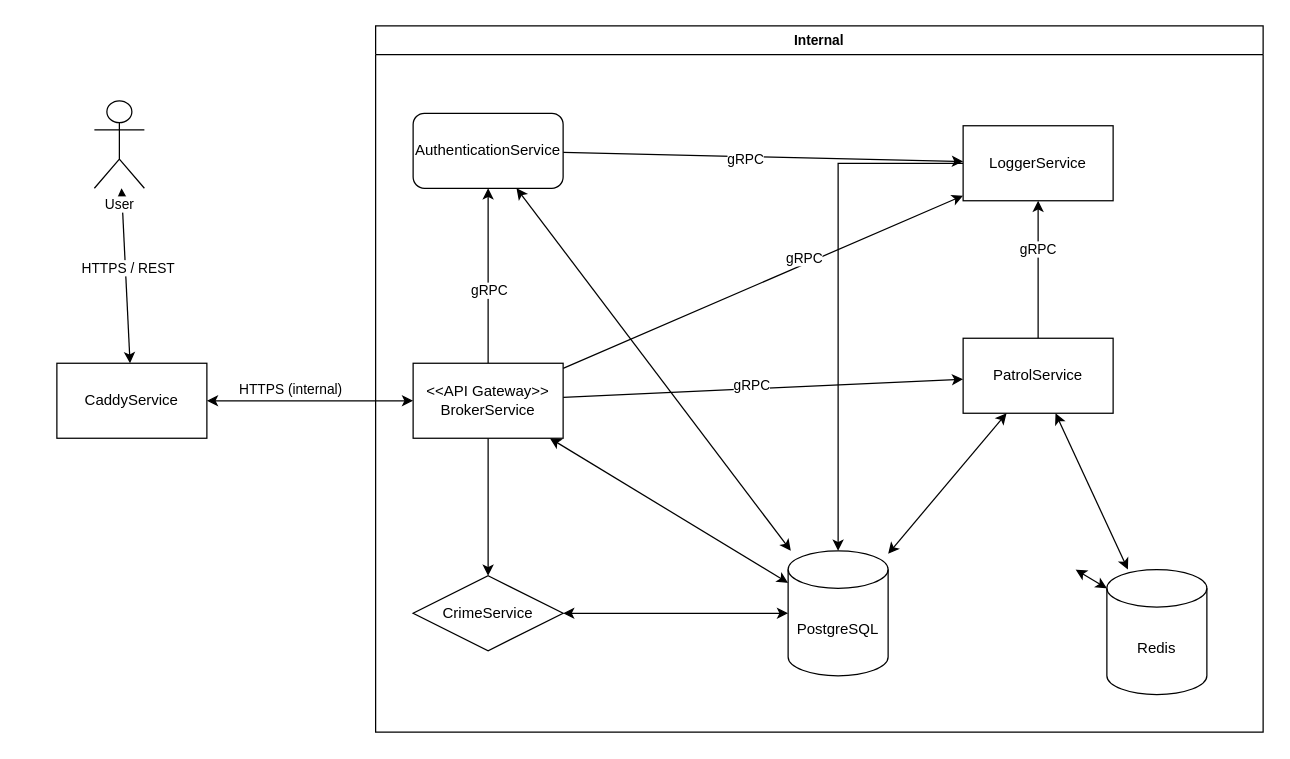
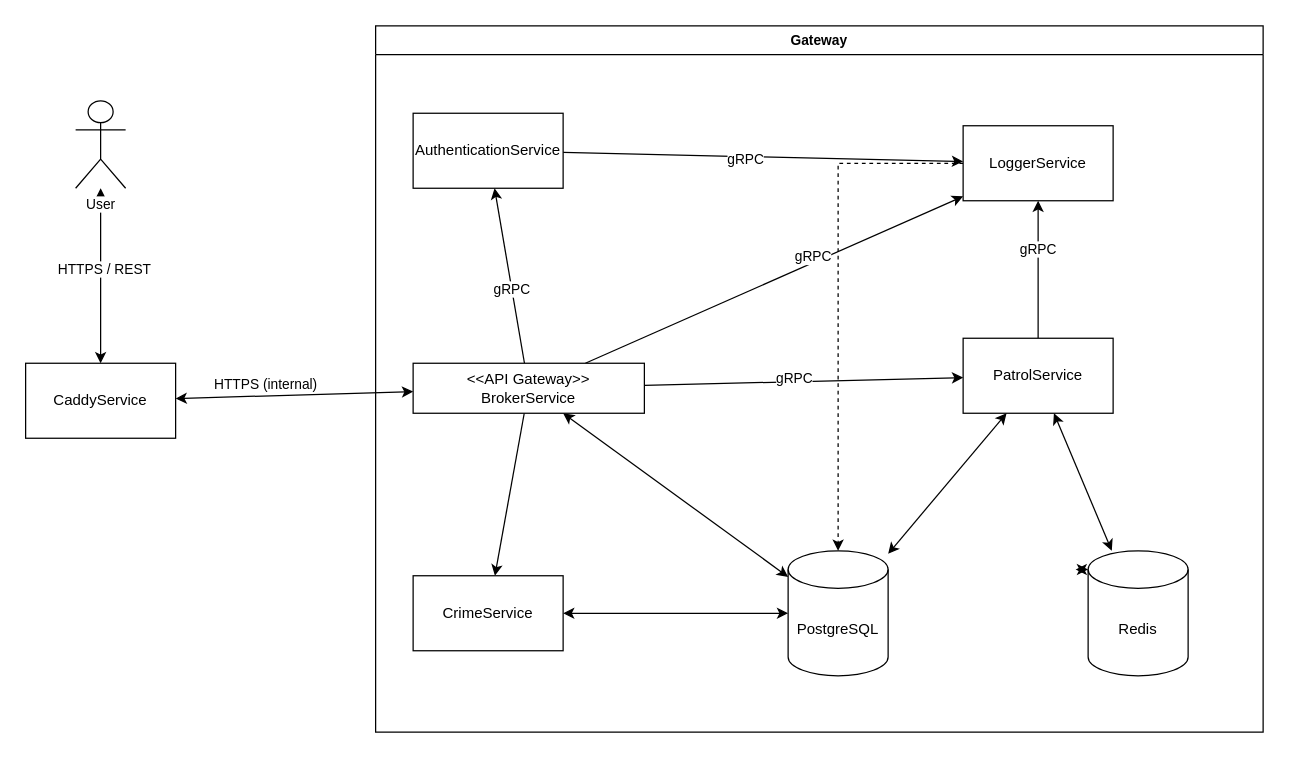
node "Internal": label "Internal" -> "Gateway"
node "User": moved (119, 144) -> (101, 144)
node "AuthenticationService": shape rounded rectangle -> rectangle
edge "LoggerService" -> "PostgreSQL": style solid -> dashed
node "CaddyService": moved (132, 401) -> (101, 401)
node "<<API Gateway>> BrokerService": size 150x75 -> 231x50
edge "AuthenticationService" -- "PostgreSQL": removed
node "CrimeService": shape diamond -> rectangle
node "Redis": moved (1157, 632) -> (1138, 613)
